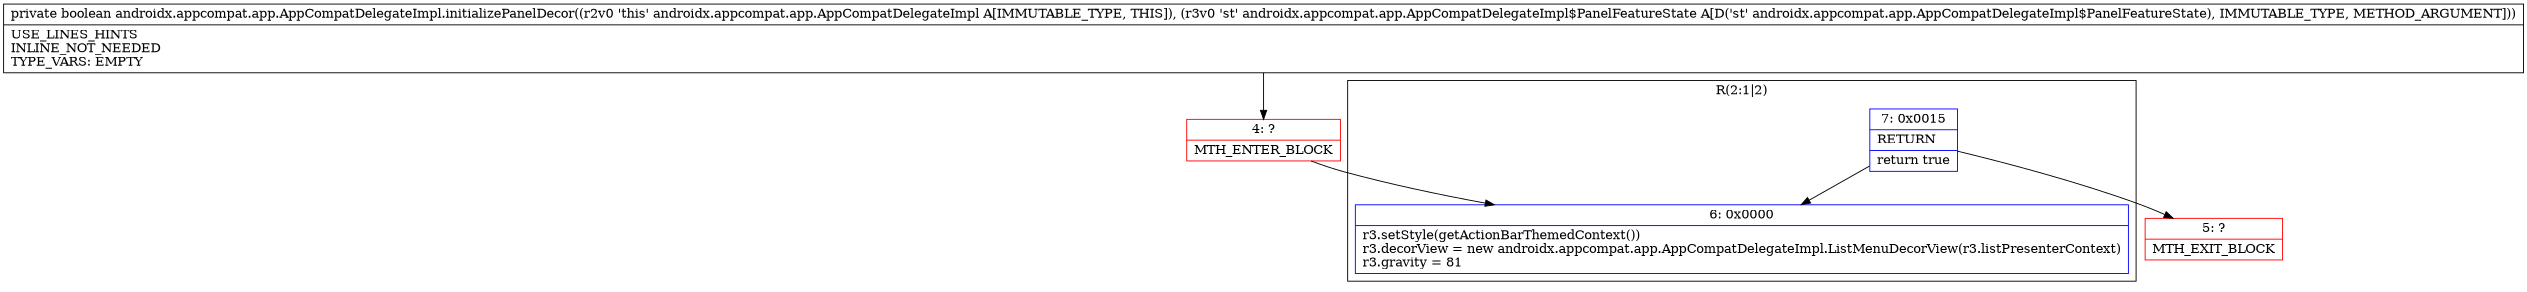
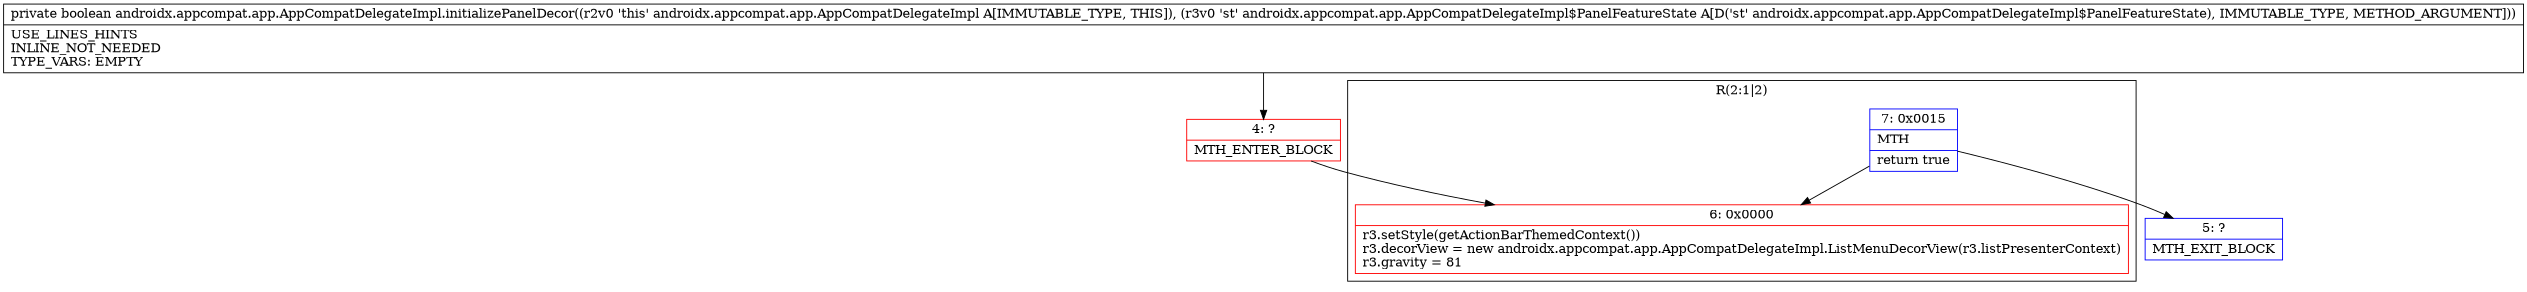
node "7: 0x0015": text "RETURN" -> "MTH"
node "6: 0x0000": color blue -> red
node "5: ?": color red -> blue
